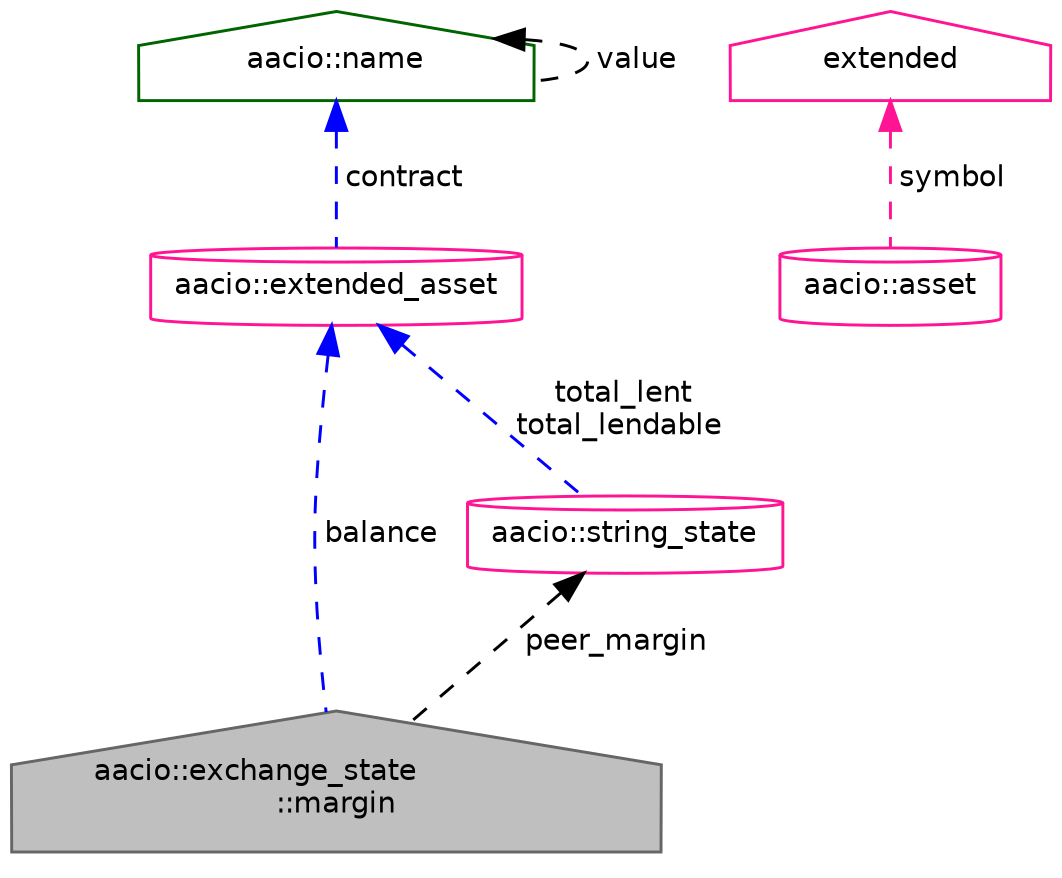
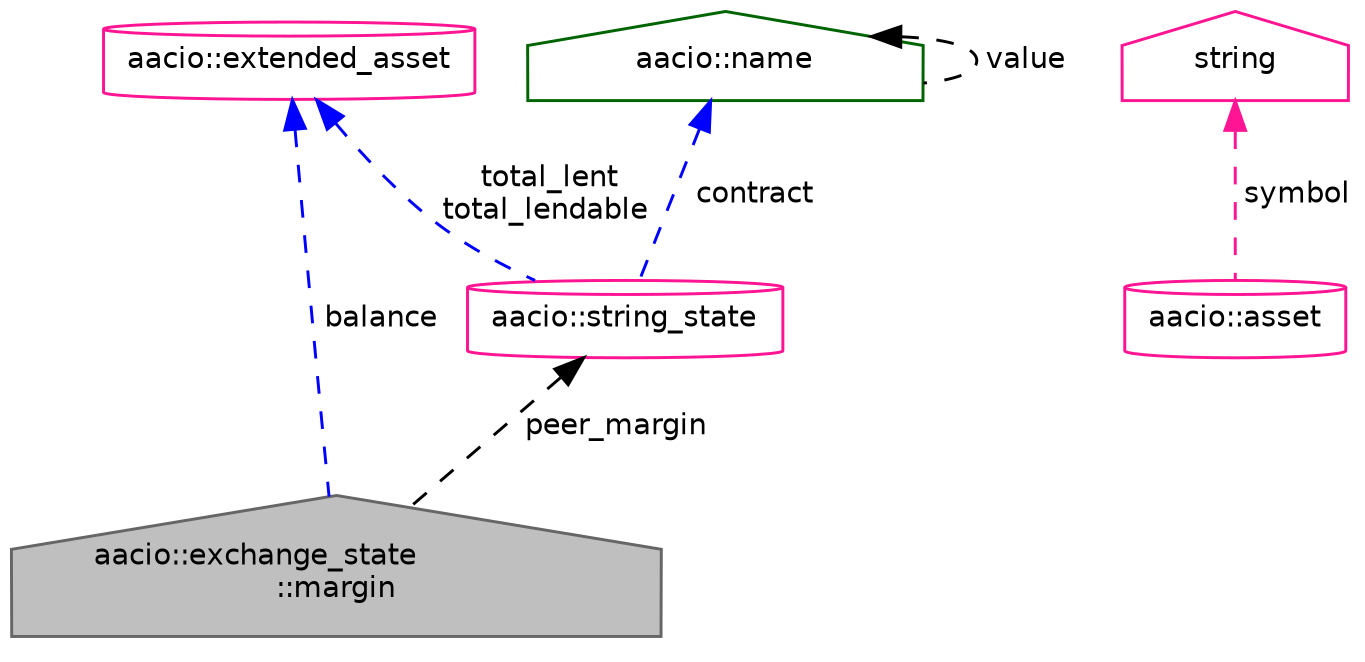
node "extended": label "extended" -> "string"
edge "aacio::extended_asset" -> "aacio::name": now "aacio::string_state" -> "aacio::name"
